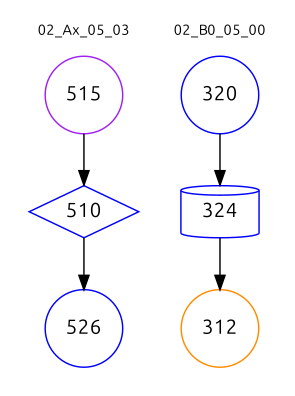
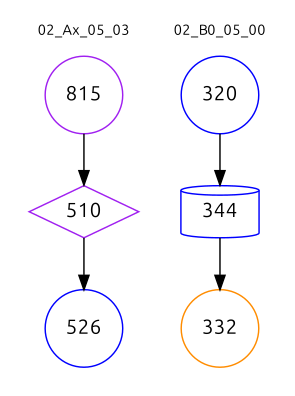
node "515": label "515" -> "815"
node "510": color blue -> purple
node "324": label "324" -> "344"
node "312": label "312" -> "332"
